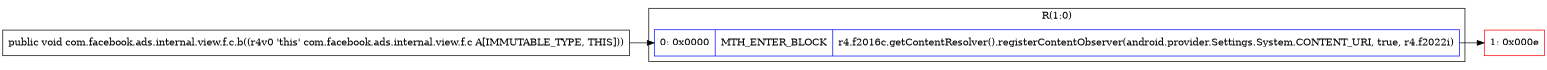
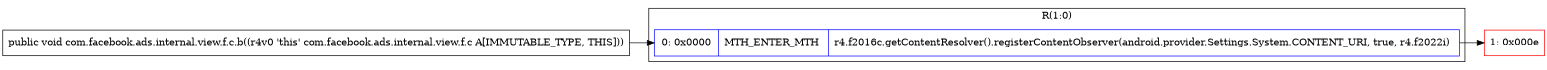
node "0: 0x0000": text "MTH_ENTER_BLOCK" -> "MTH_ENTER_MTH"
